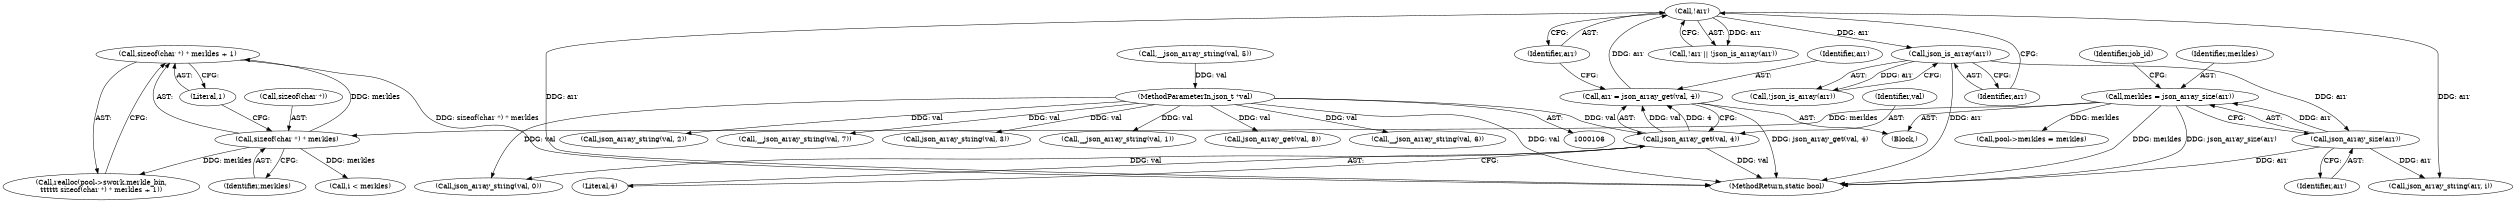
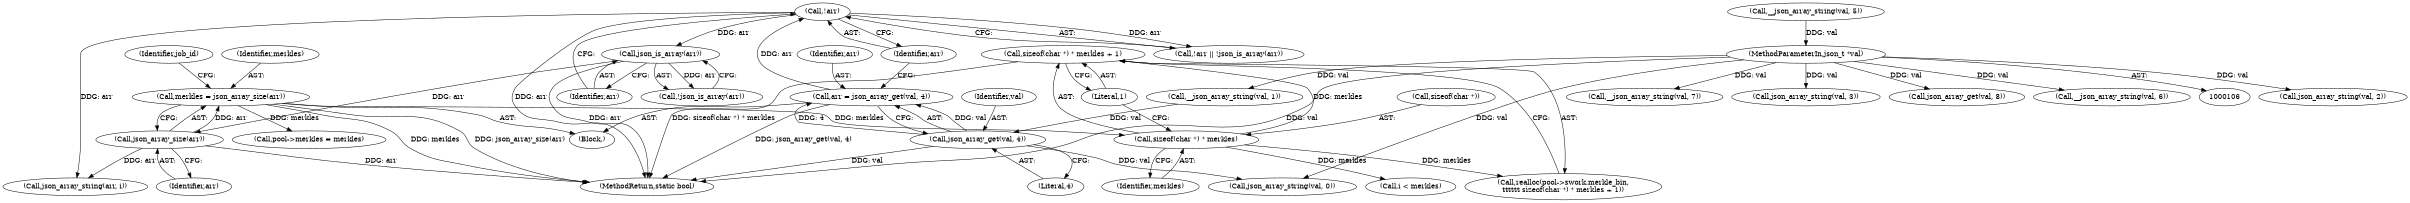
edge "(MethodParameterIn,json_t *val)" -> "(Call,json_array_get(val, 4))": now "(Call,__json_array_string(val, 1))" -> "(Call,json_array_get(val, 4))"
